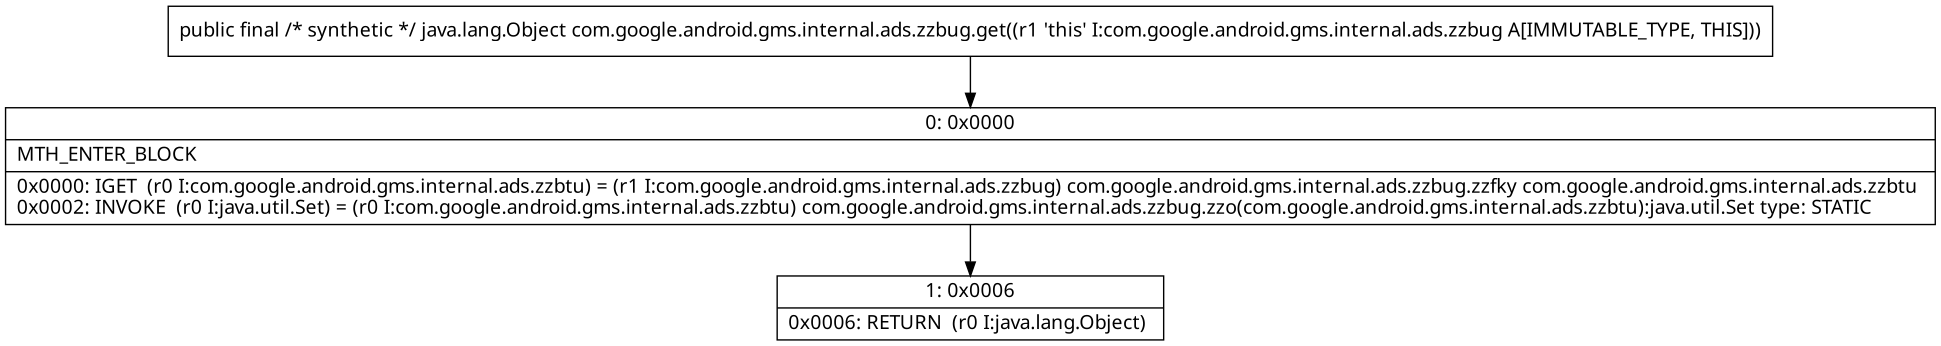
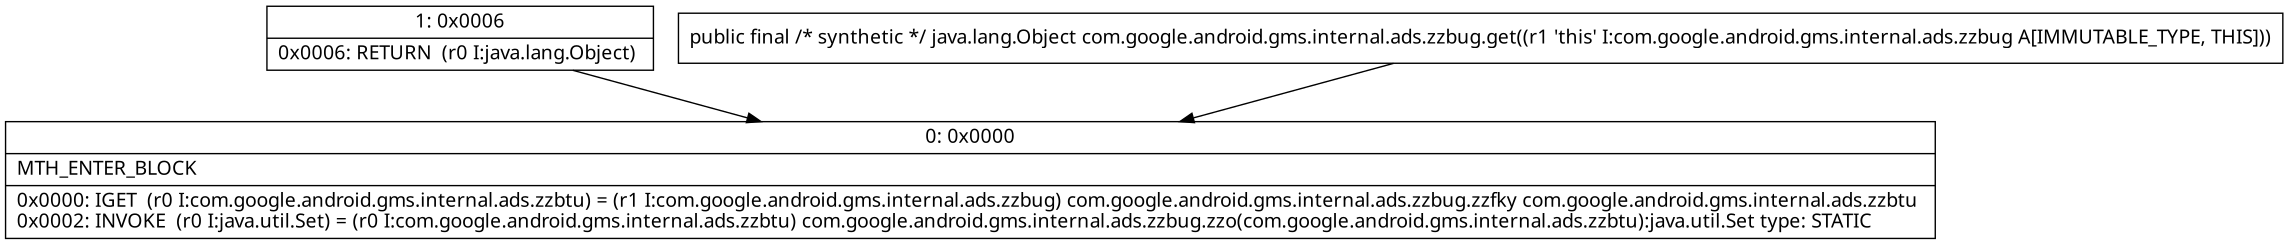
edge "0: 0x0000" -> "1: 0x0006": reversed
